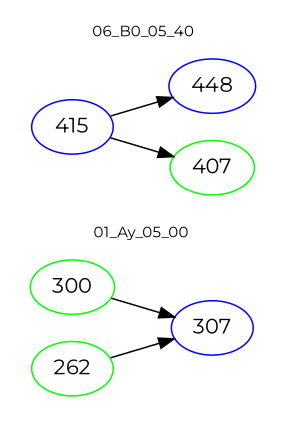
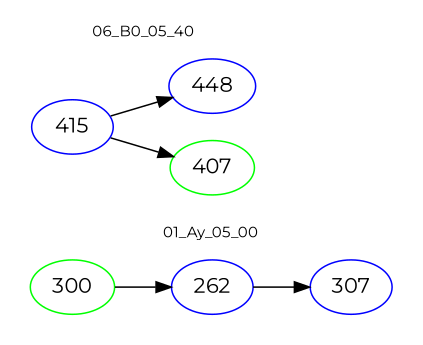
edge "300" -> "307": now "300" -> "262"
node "262": color green -> blue
